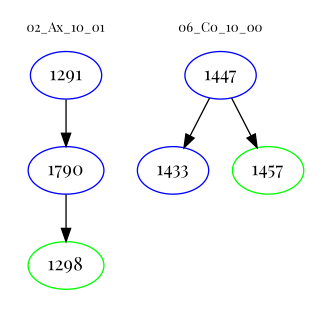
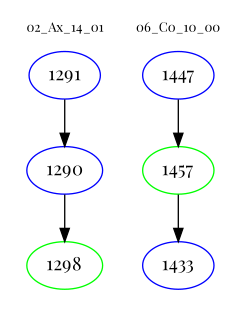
cluster "02_Ax_10_01": label "02_Ax_10_01" -> "02_Ax_14_01"
edge "1447" -> "1433": now "1457" -> "1433"
node "1790": label "1790" -> "1290"
